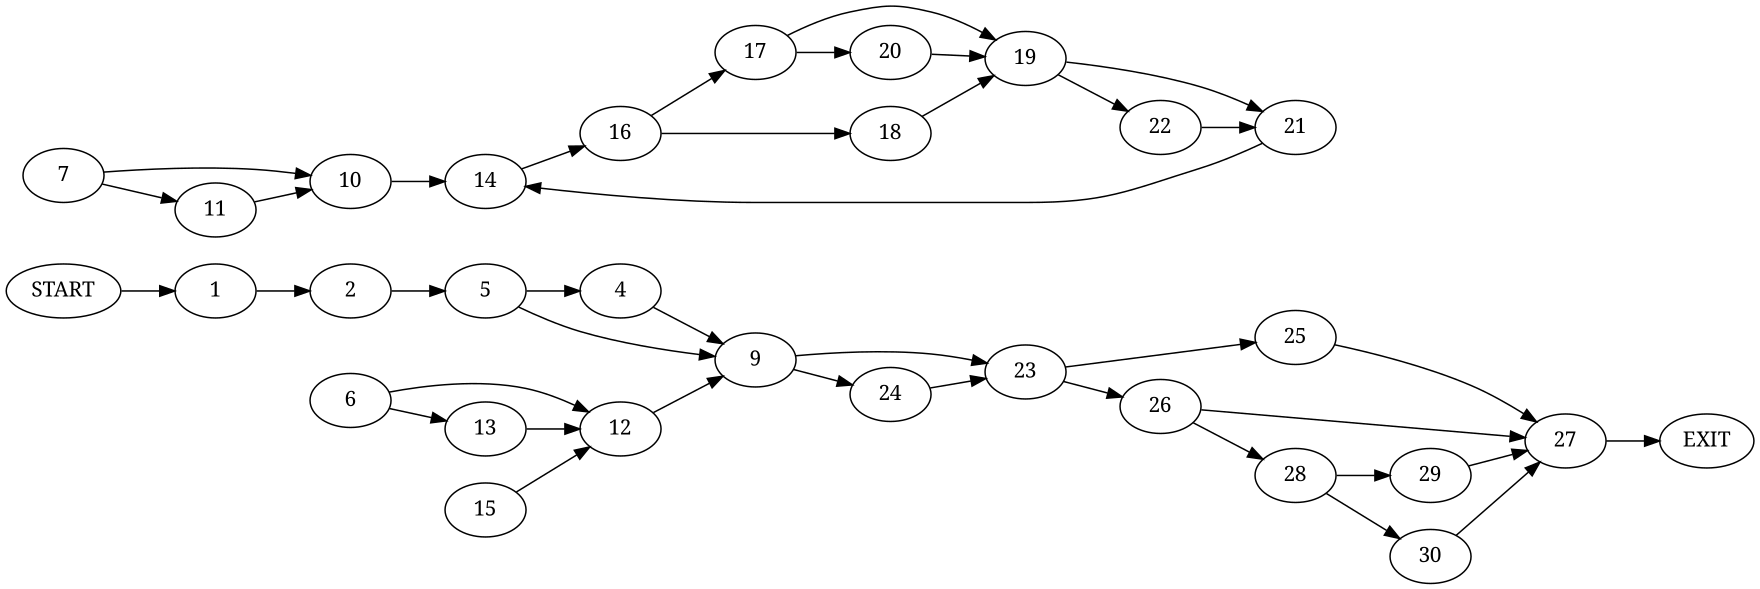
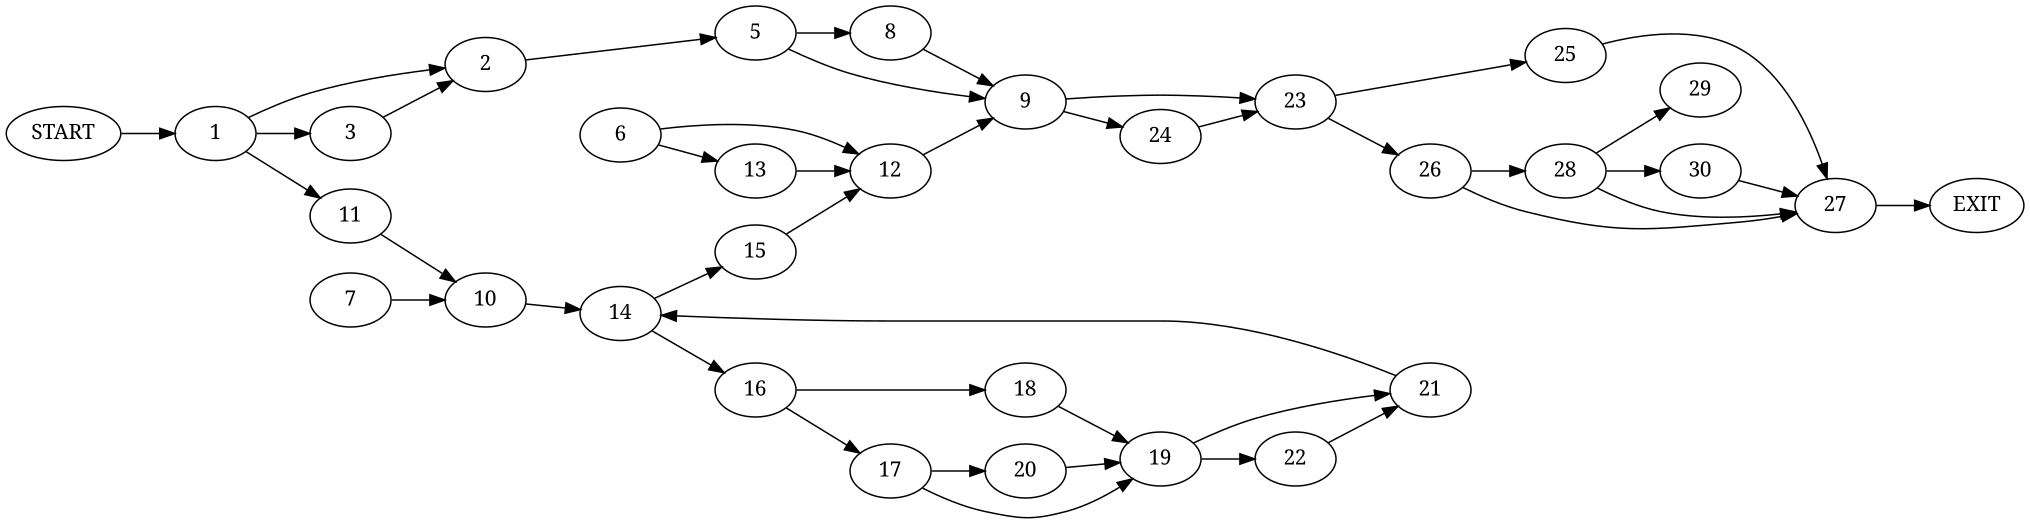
node "3": added
edge "7" -> "11": now "1" -> "11"
edge "14" -> "15": added
node "4": label "4" -> "8"
edge "29" -> "27": now "28" -> "27"
